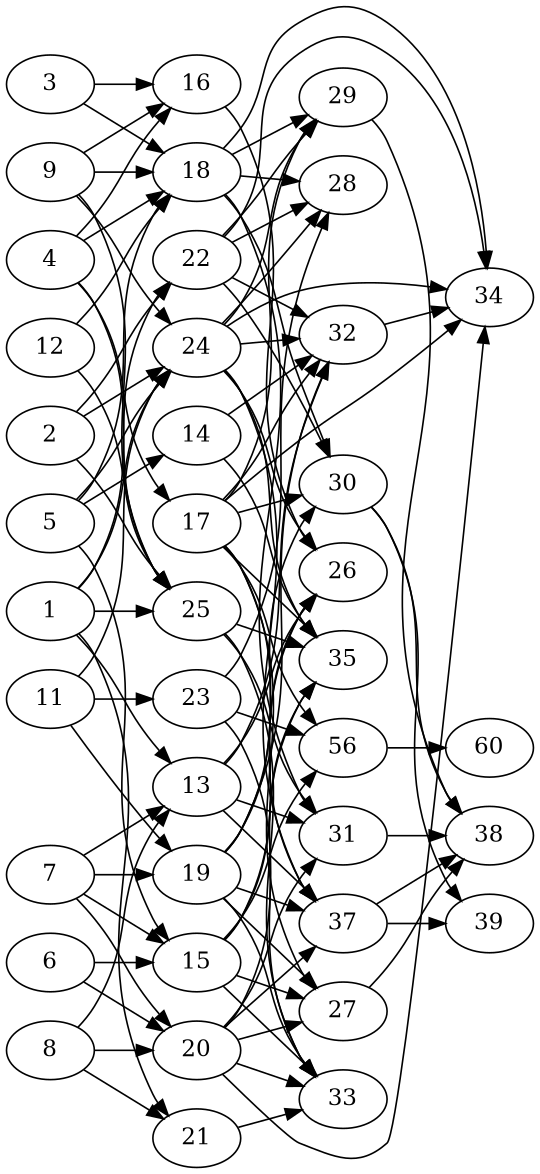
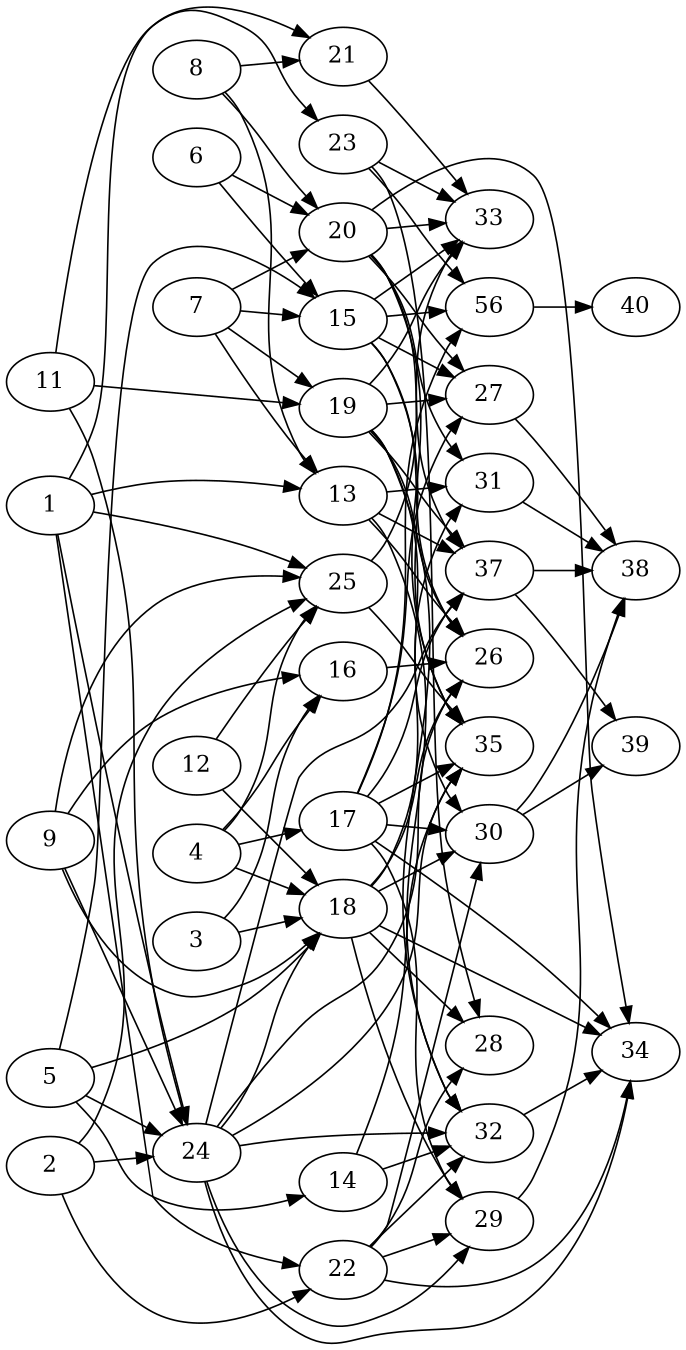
edge "24" -> "28": now "24" -> "18"
edge "17" -> "32": removed
edge "25" -> "31": removed
node "60": label "60" -> "40"
edge "18" -> "26": added
